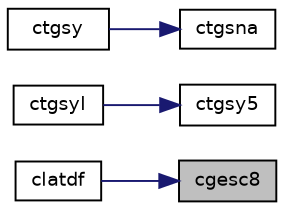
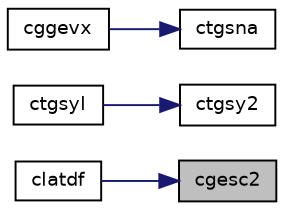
node "ctgsy": label "ctgsy" -> "cggevx"
node "ctgsy5": label "ctgsy5" -> "ctgsy2"
node "cgesc8": label "cgesc8" -> "cgesc2"
